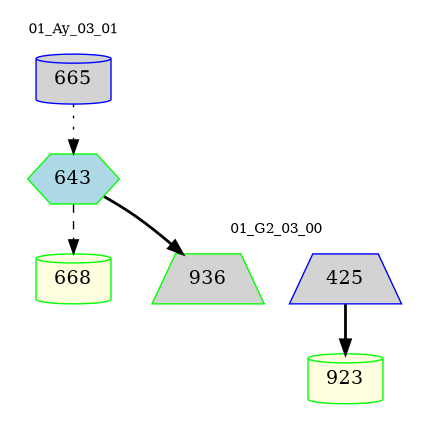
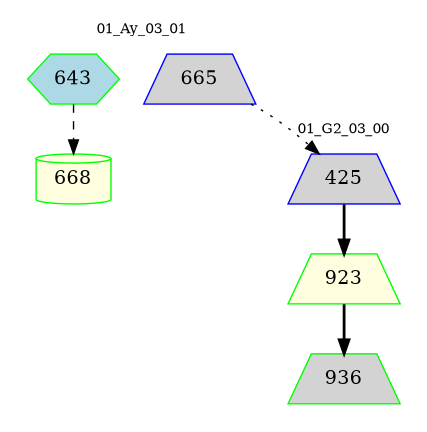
node "665": shape cylinder -> trapezium
edge "665" -> "643": now "665" -> "425"
edge "643" -> "936": now "923" -> "936"
node "923": shape cylinder -> trapezium
